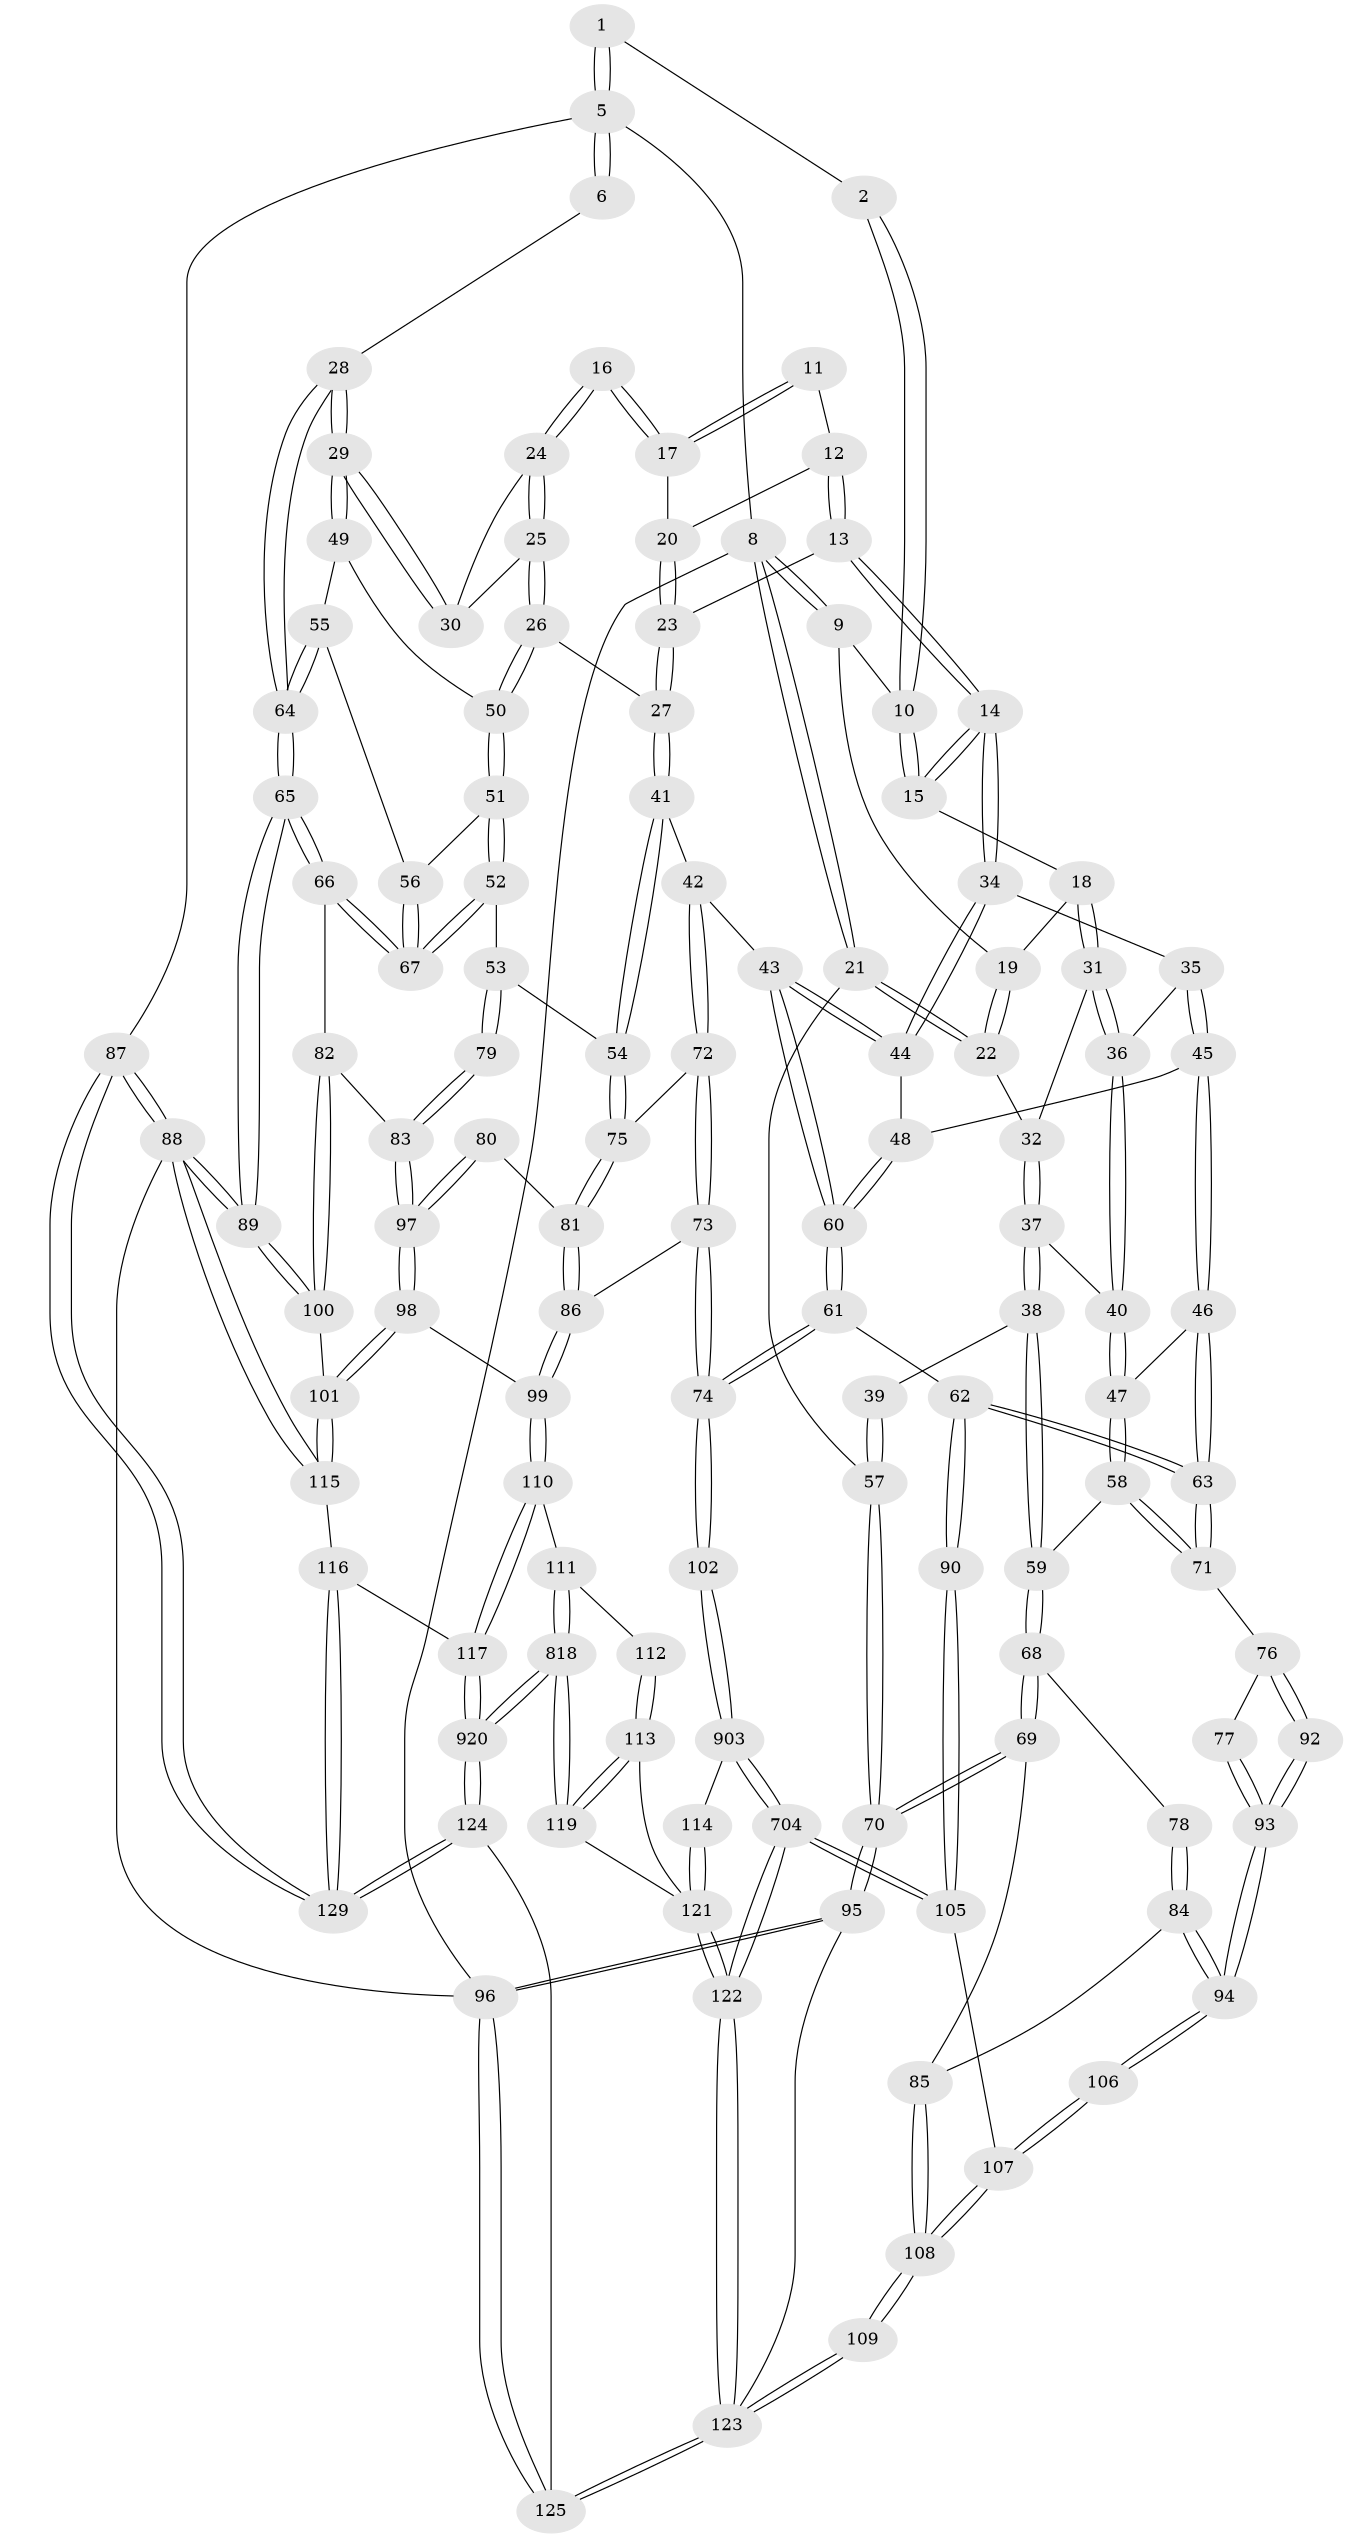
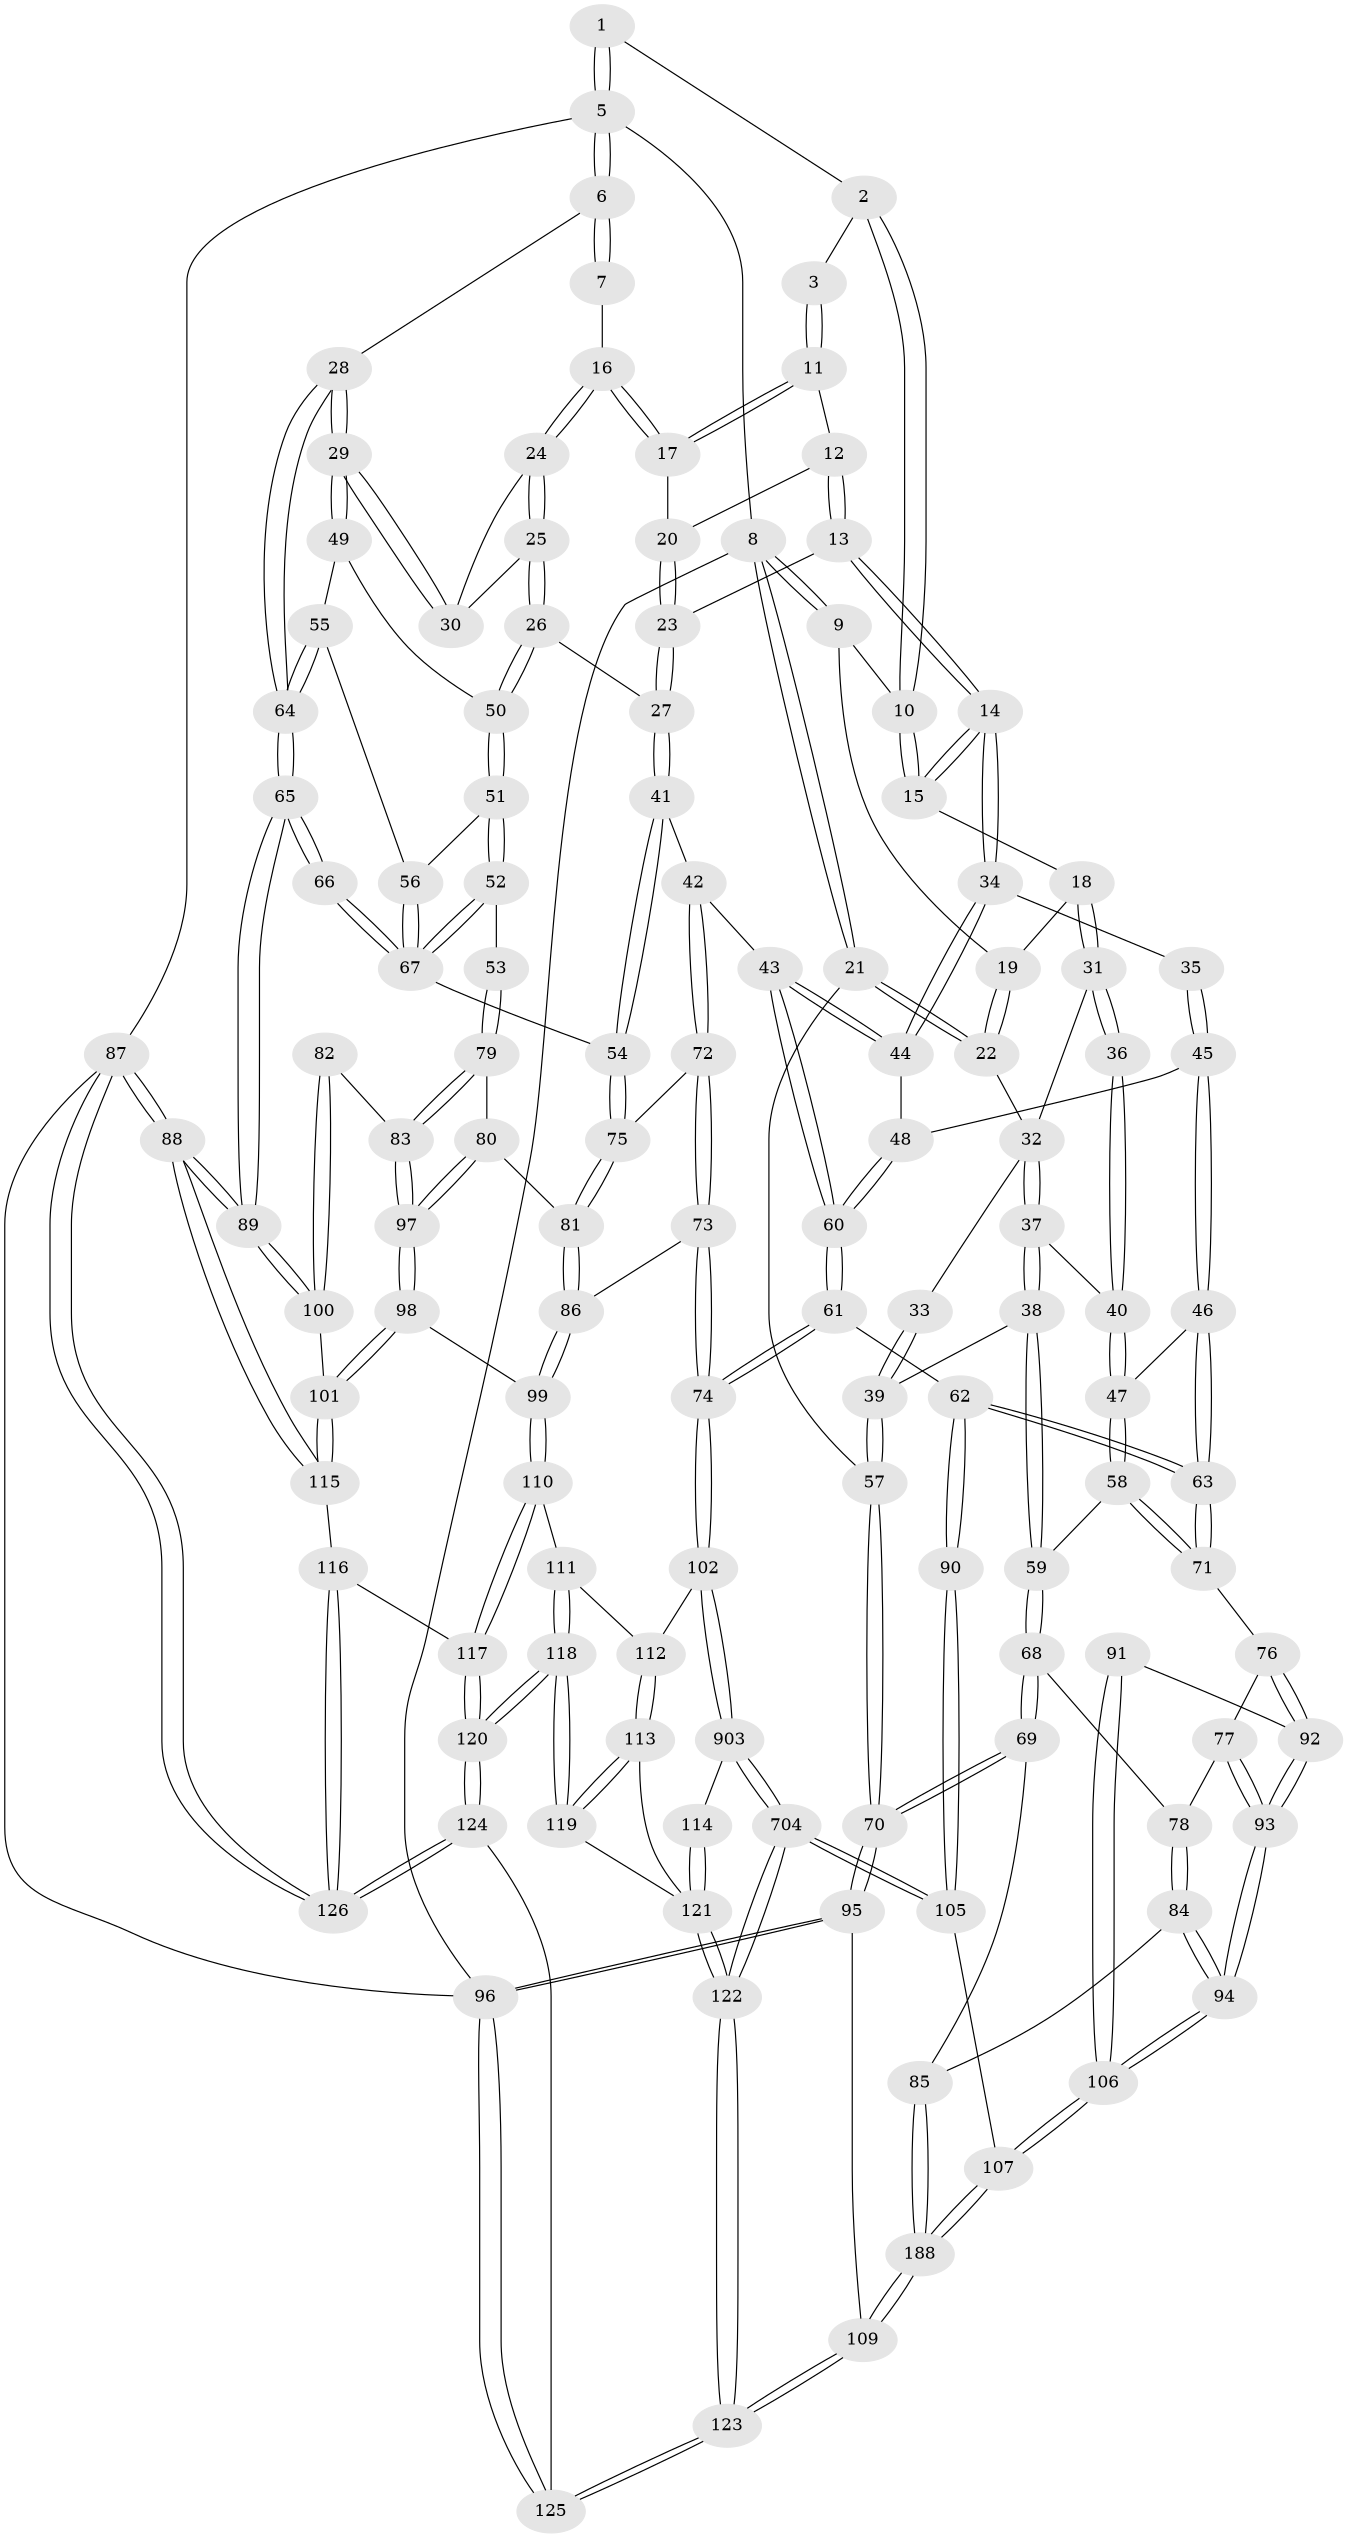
node "7": added
node "3": added
edge "66" -- "82": removed
edge "53" -- "54": now "67" -- "54"
edge "35" -- "36": removed
edge "79" -- "80": added
node "33": added
edge "102" -- "112": added
node "818": label "818" -> "118"
node "91": added
edge "88" -- "96": now "87" -- "96"
node "920": label "920" -> "120"
edge "77" -- "78": added
node "129": label "129" -> "126"
edge "95" -- "123": now "95" -- "109"
node "108": label "108" -> "188"
